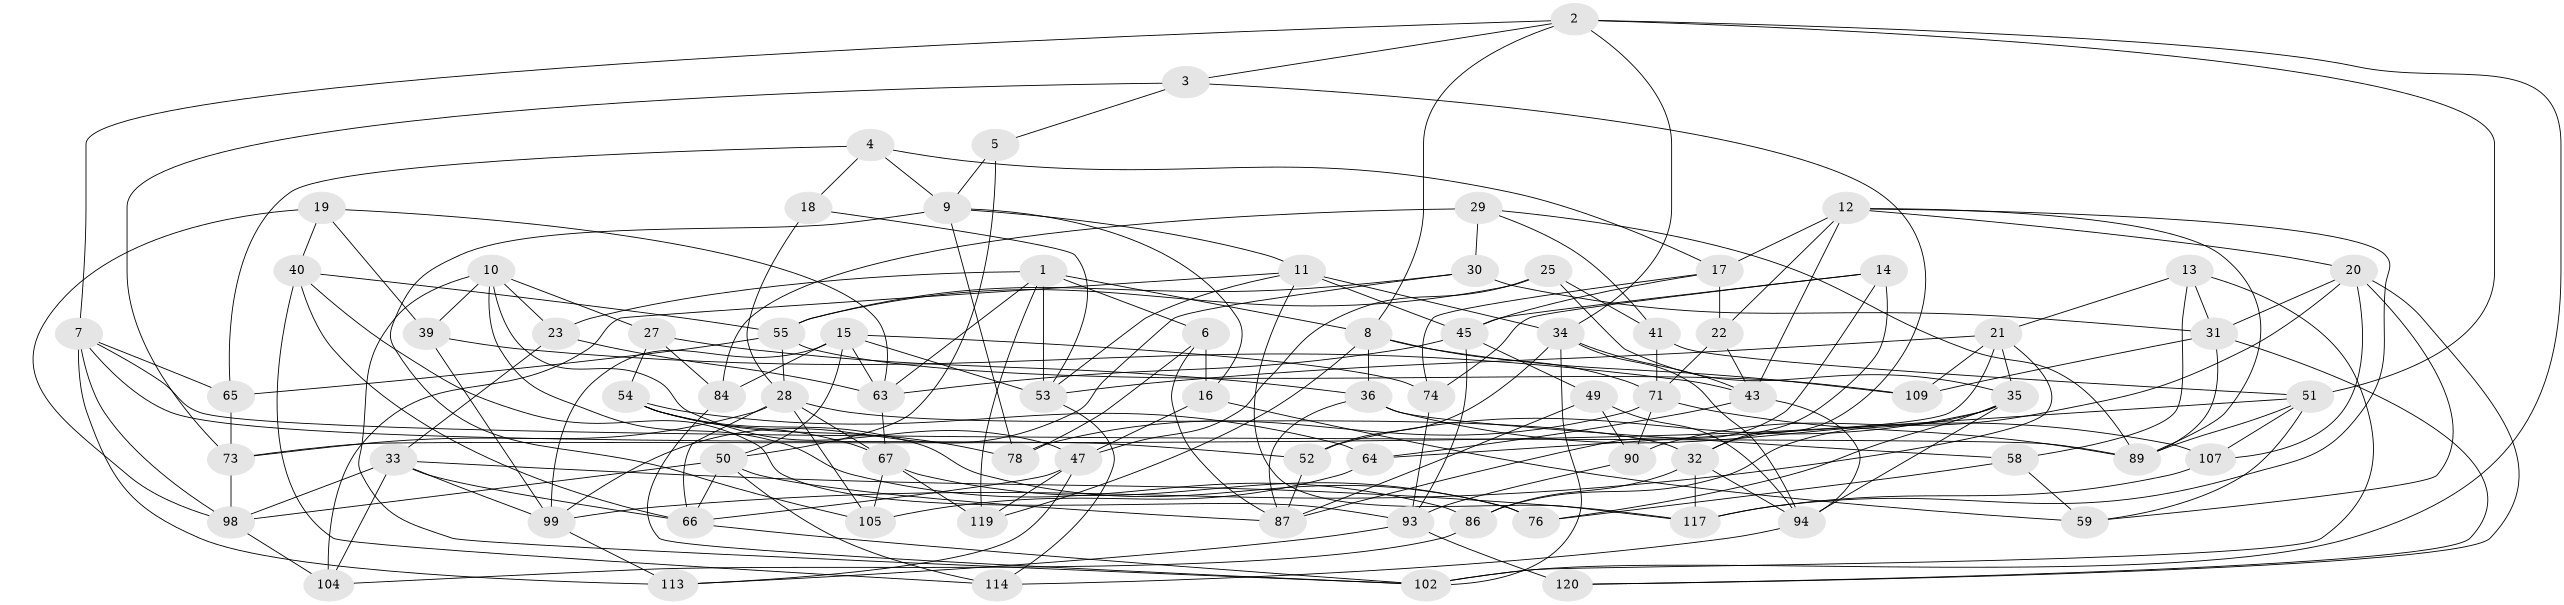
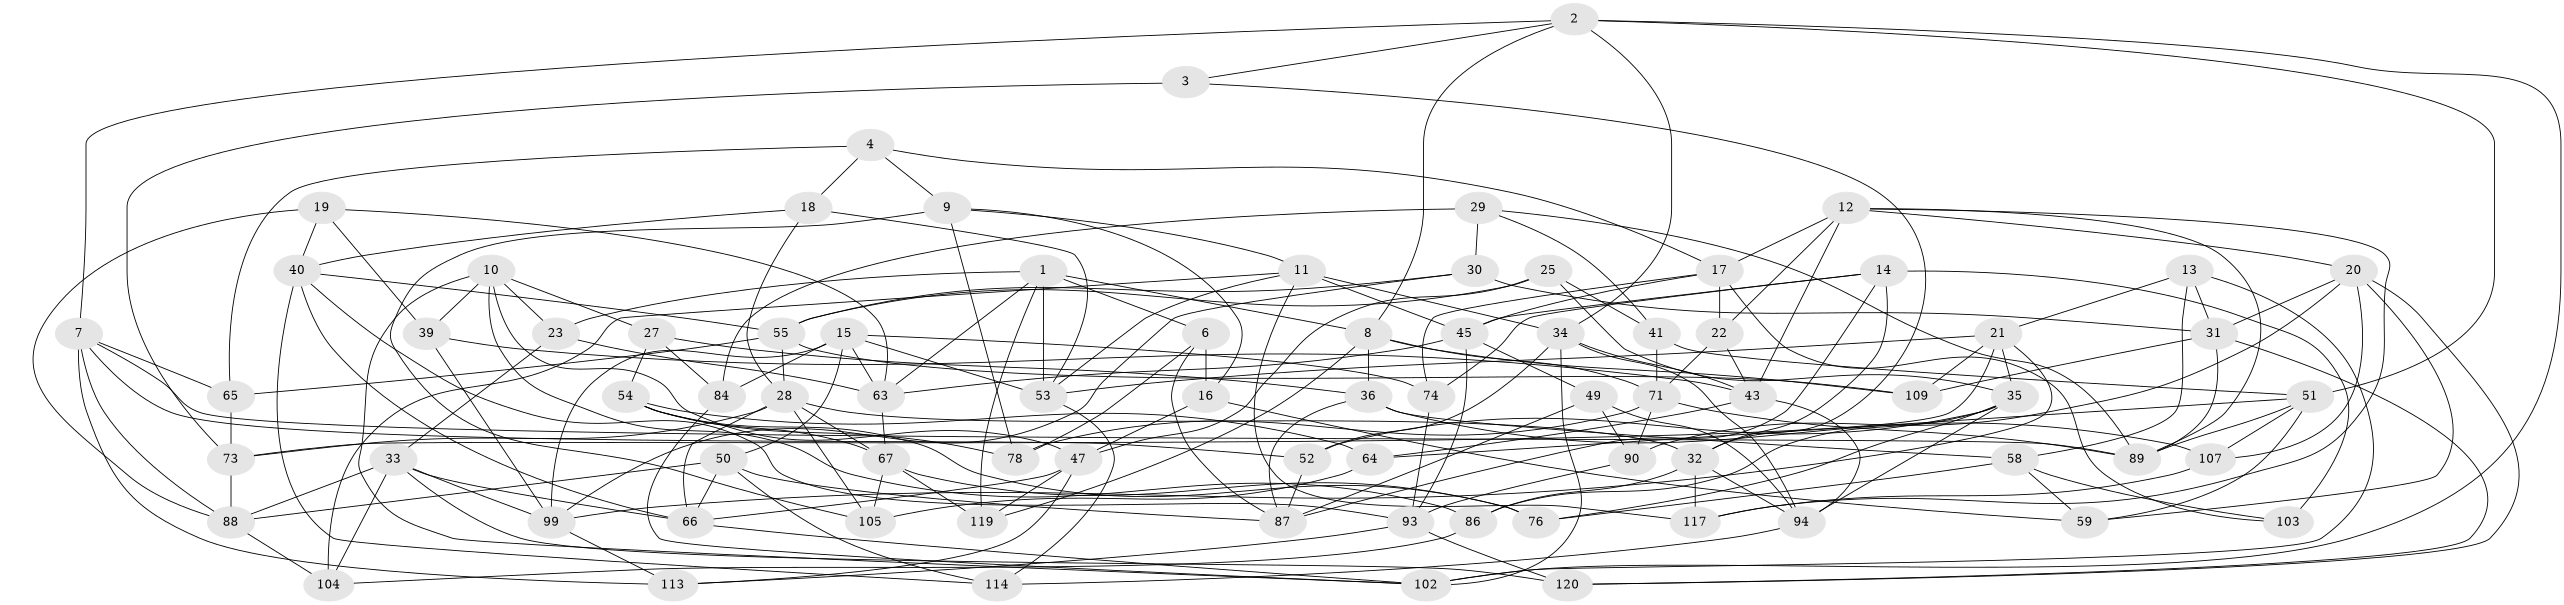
node "5": removed
edge "18" -- "40": added
edge "33" -- "117": now "33" -- "120"
node "98": label "98" -> "88"
node "103": added
